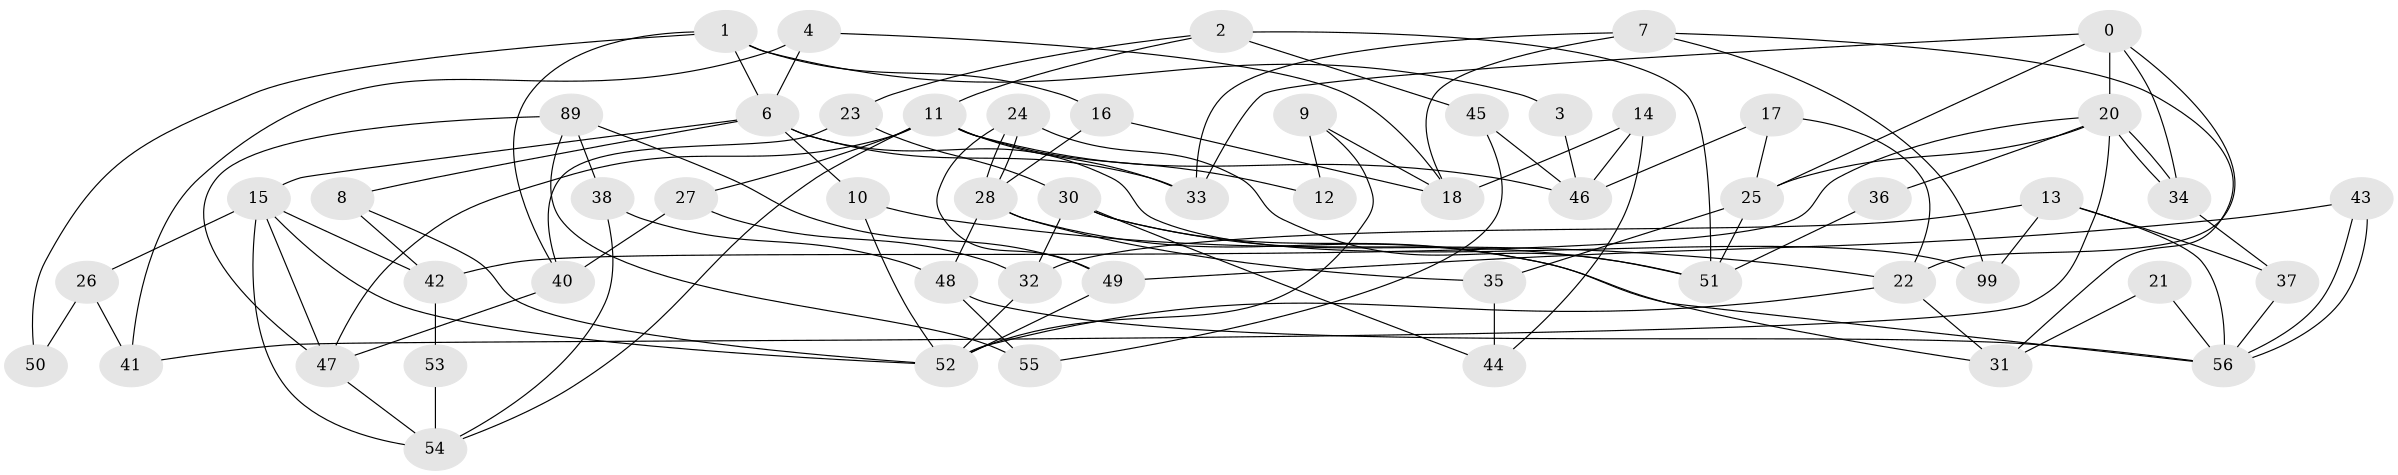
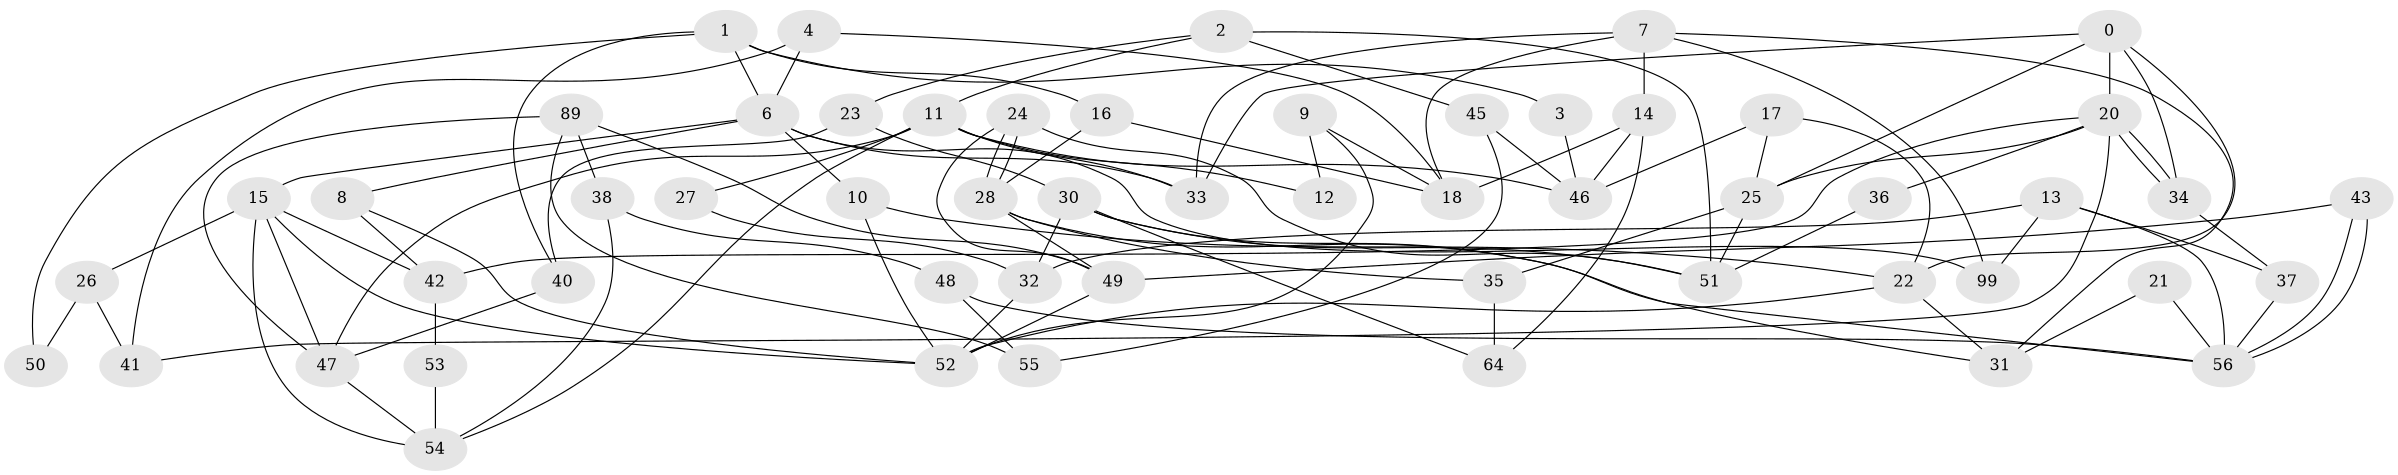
edge "7" -- "14": added
edge "28" -- "48": now "28" -- "49"
edge "27" -- "40": removed
node "44": label "44" -> "64"
